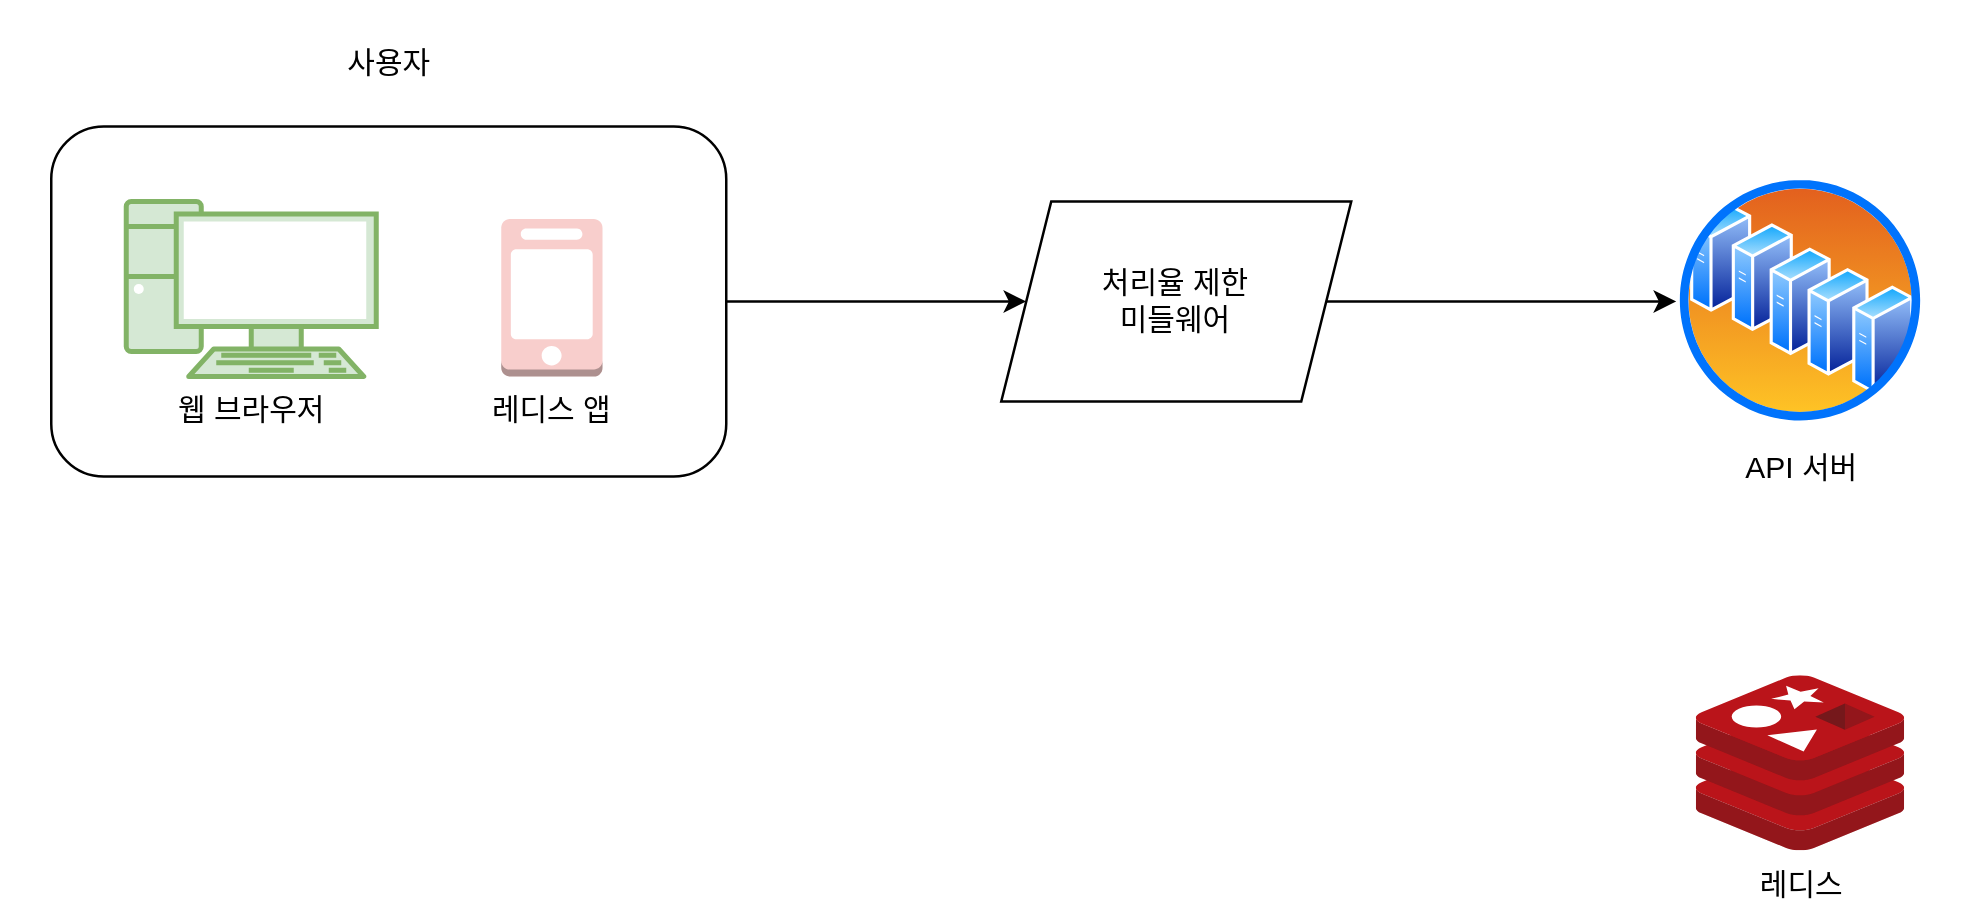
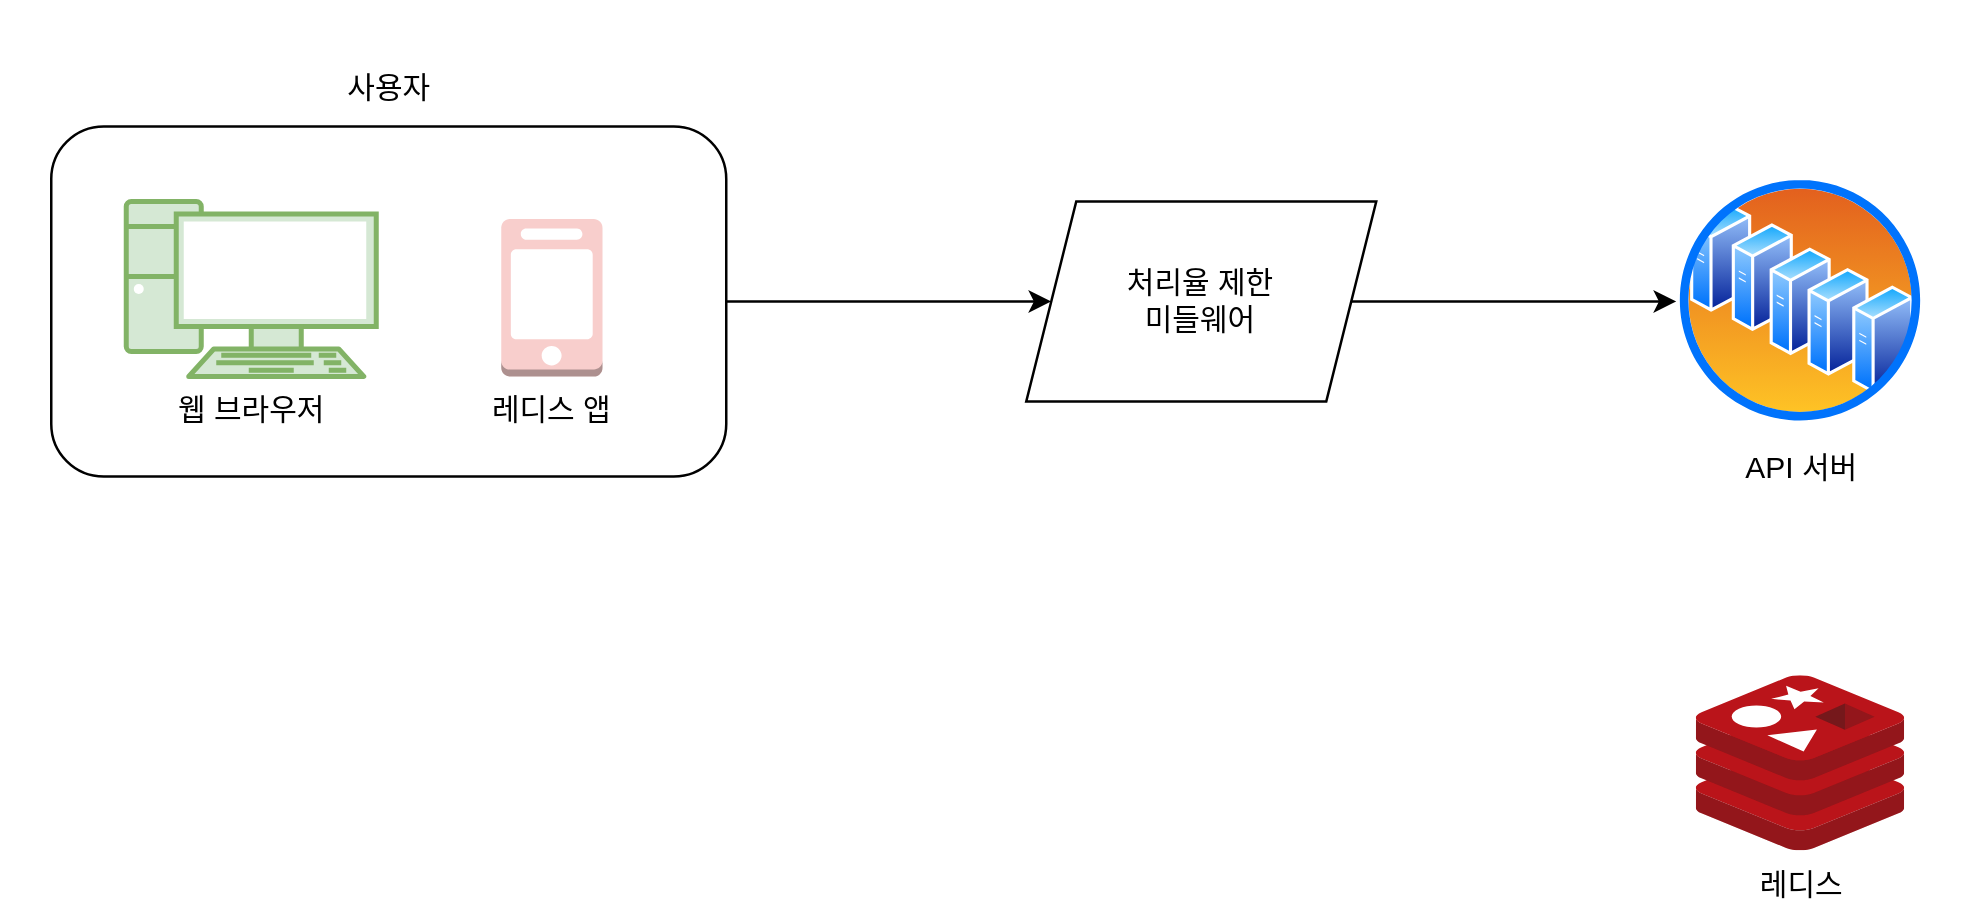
node "사용자": moved (389, 64) -> (389, 89)
node "처리율 제한 미들웨어": moved (1176, 301) -> (1201, 301)
